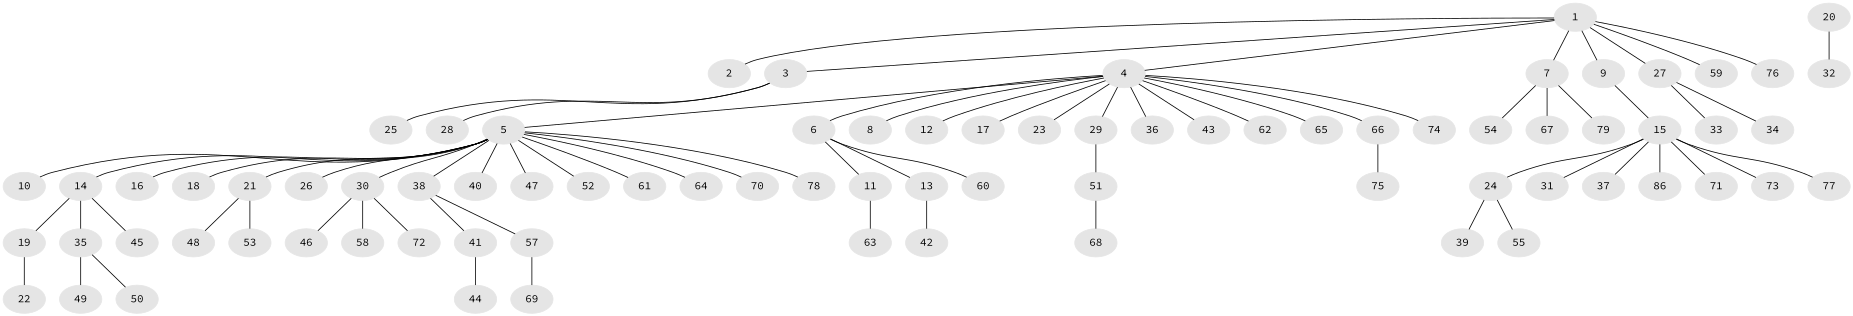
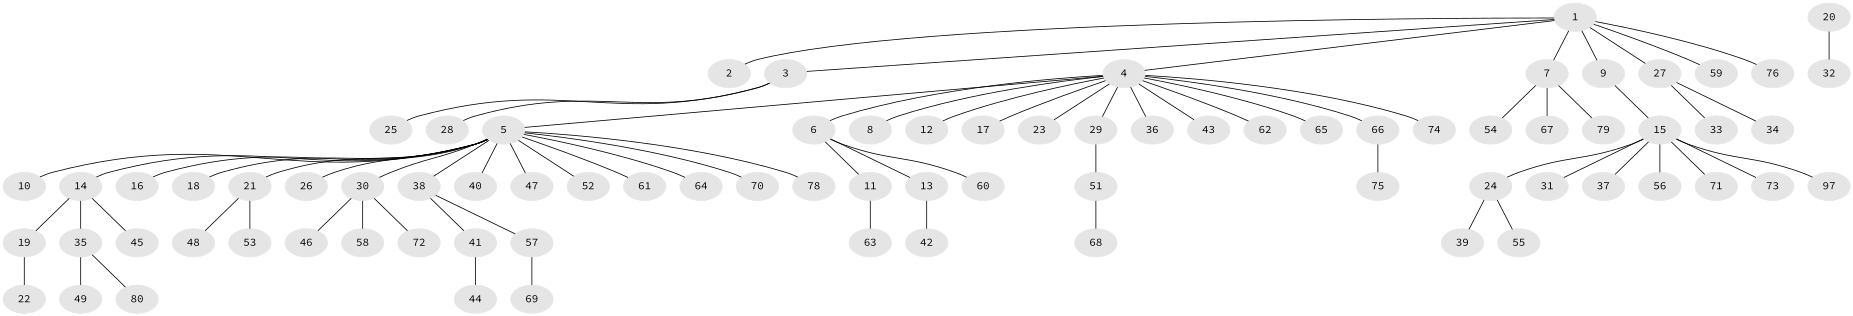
node "86": label "86" -> "56"
node "77": label "77" -> "97"
node "50": label "50" -> "80"
